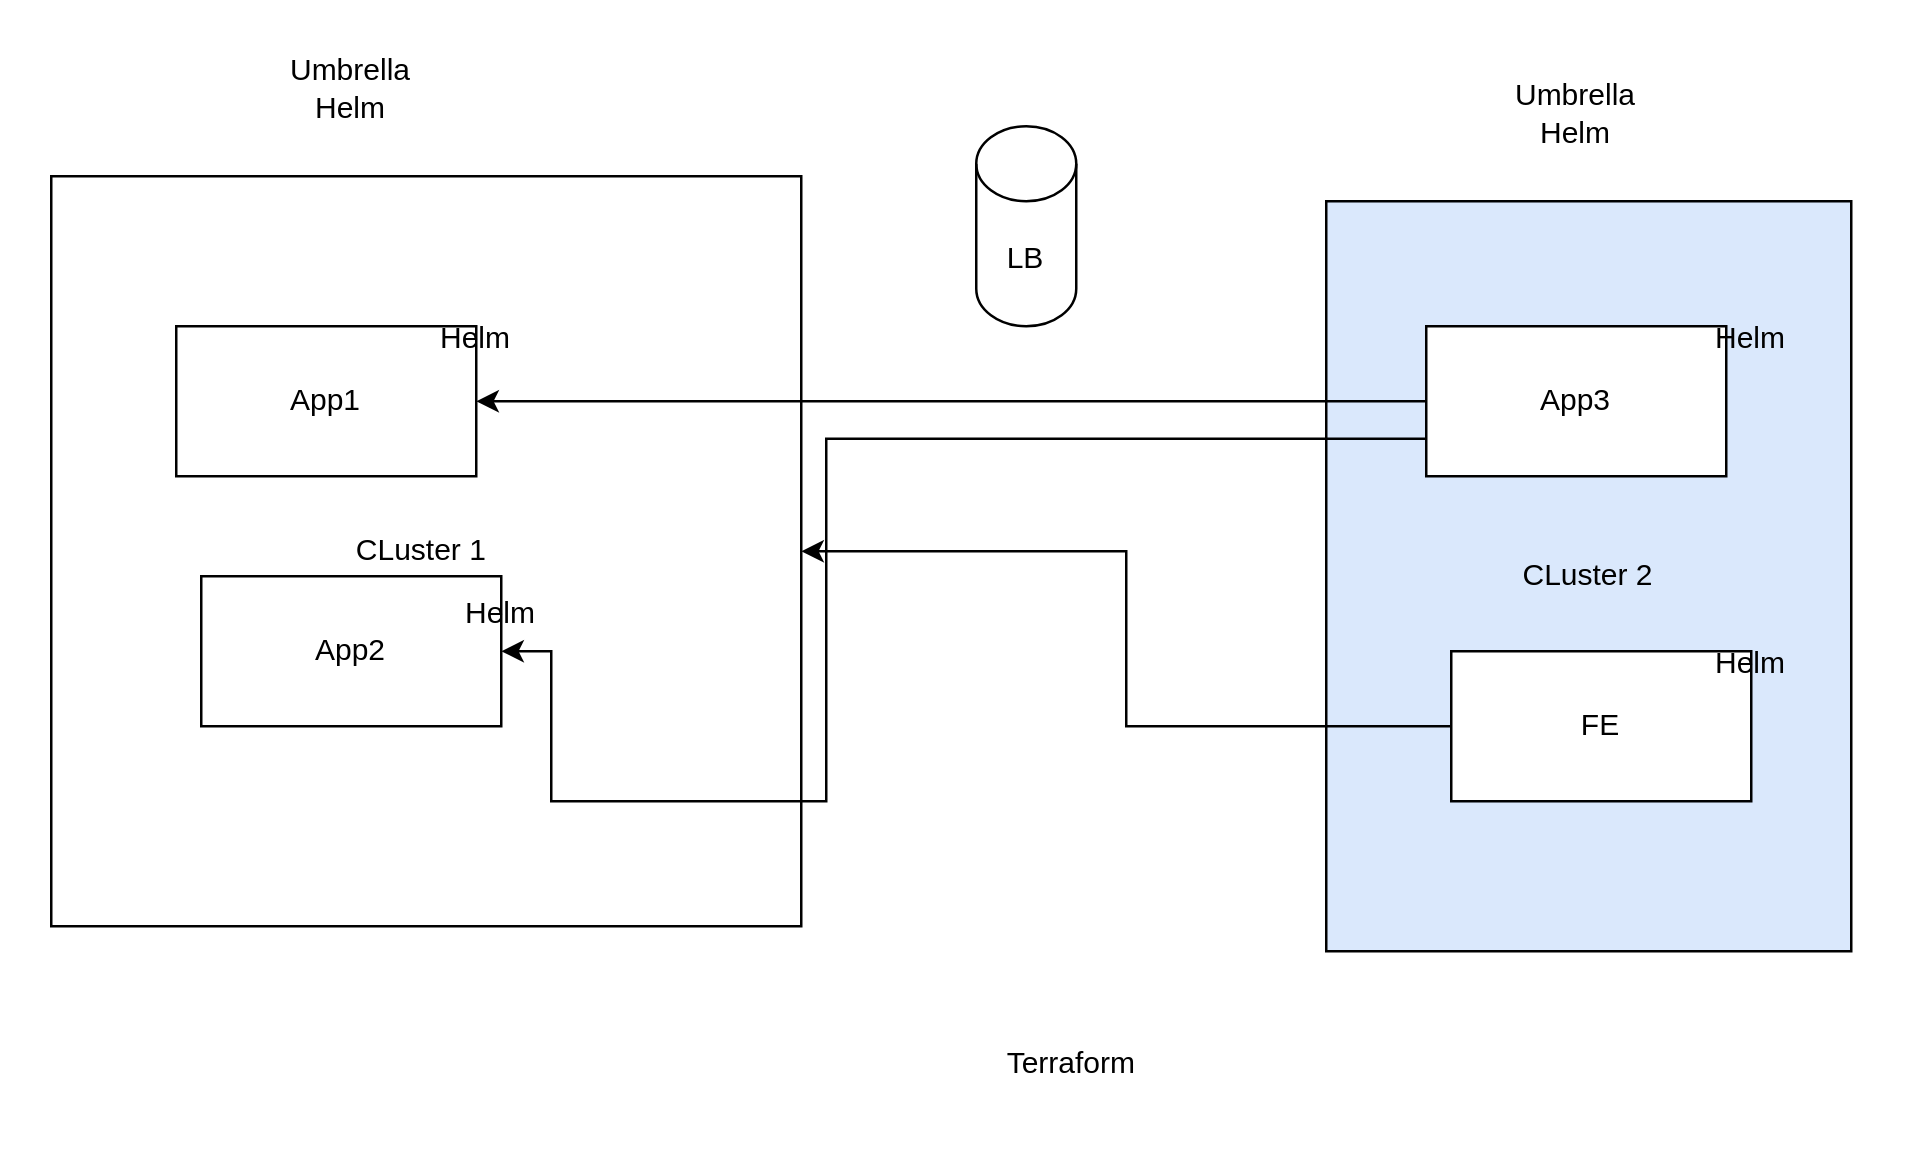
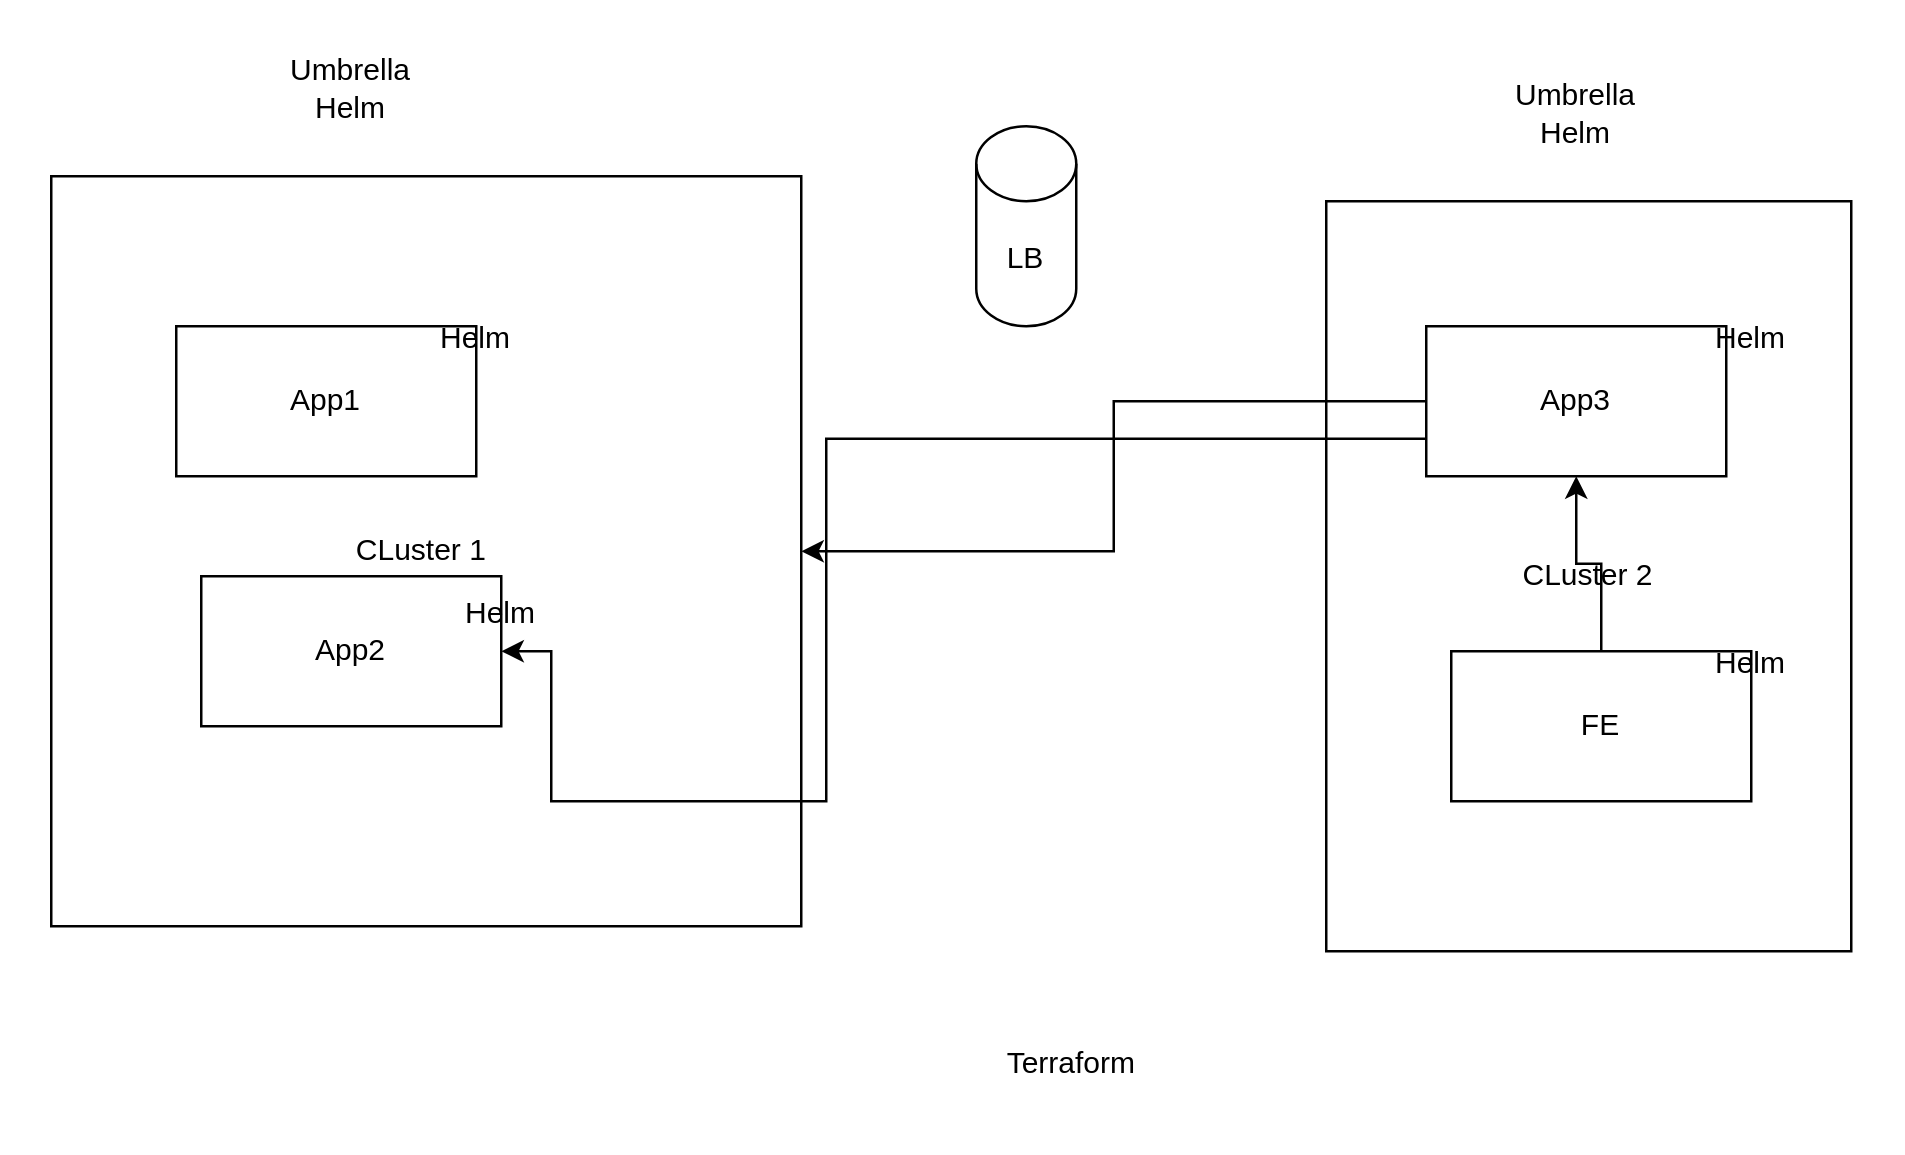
edge "App3" -> "App1": now "App3" -> "CLuster 1"
node "CLuster 2": fillcolor #dae8fc -> #ffffff
edge "FE" -> "CLuster 1": now "FE" -> "App3"
